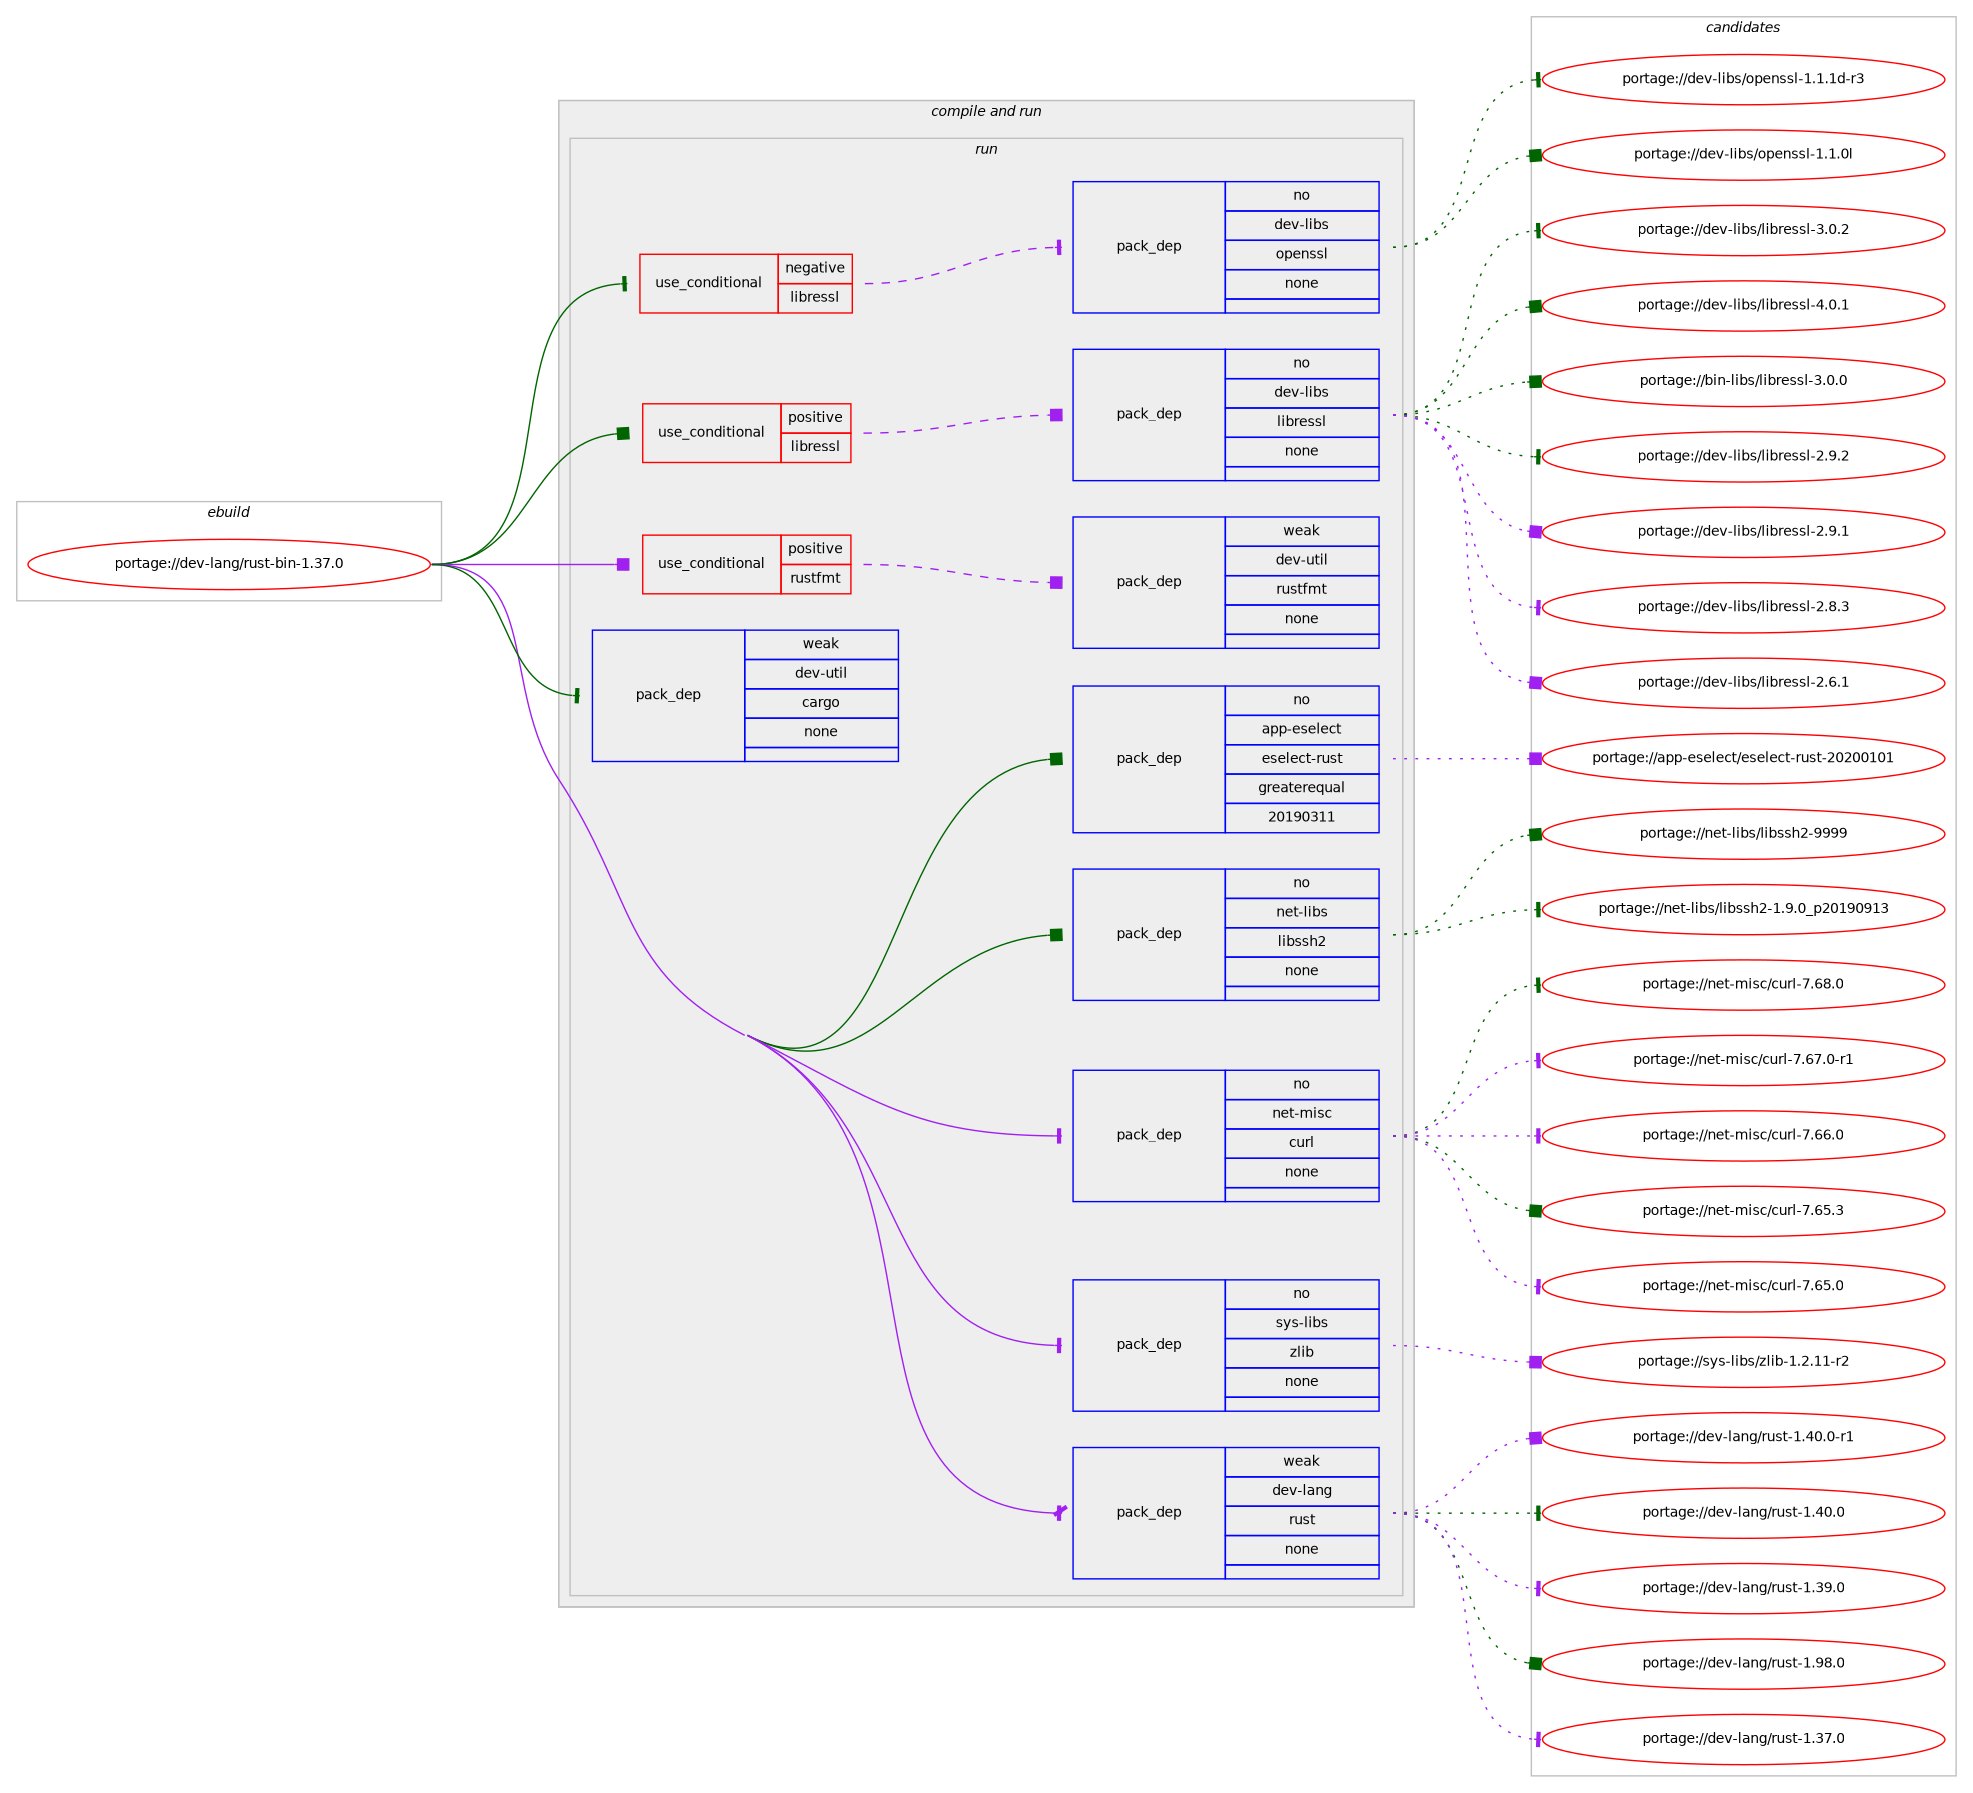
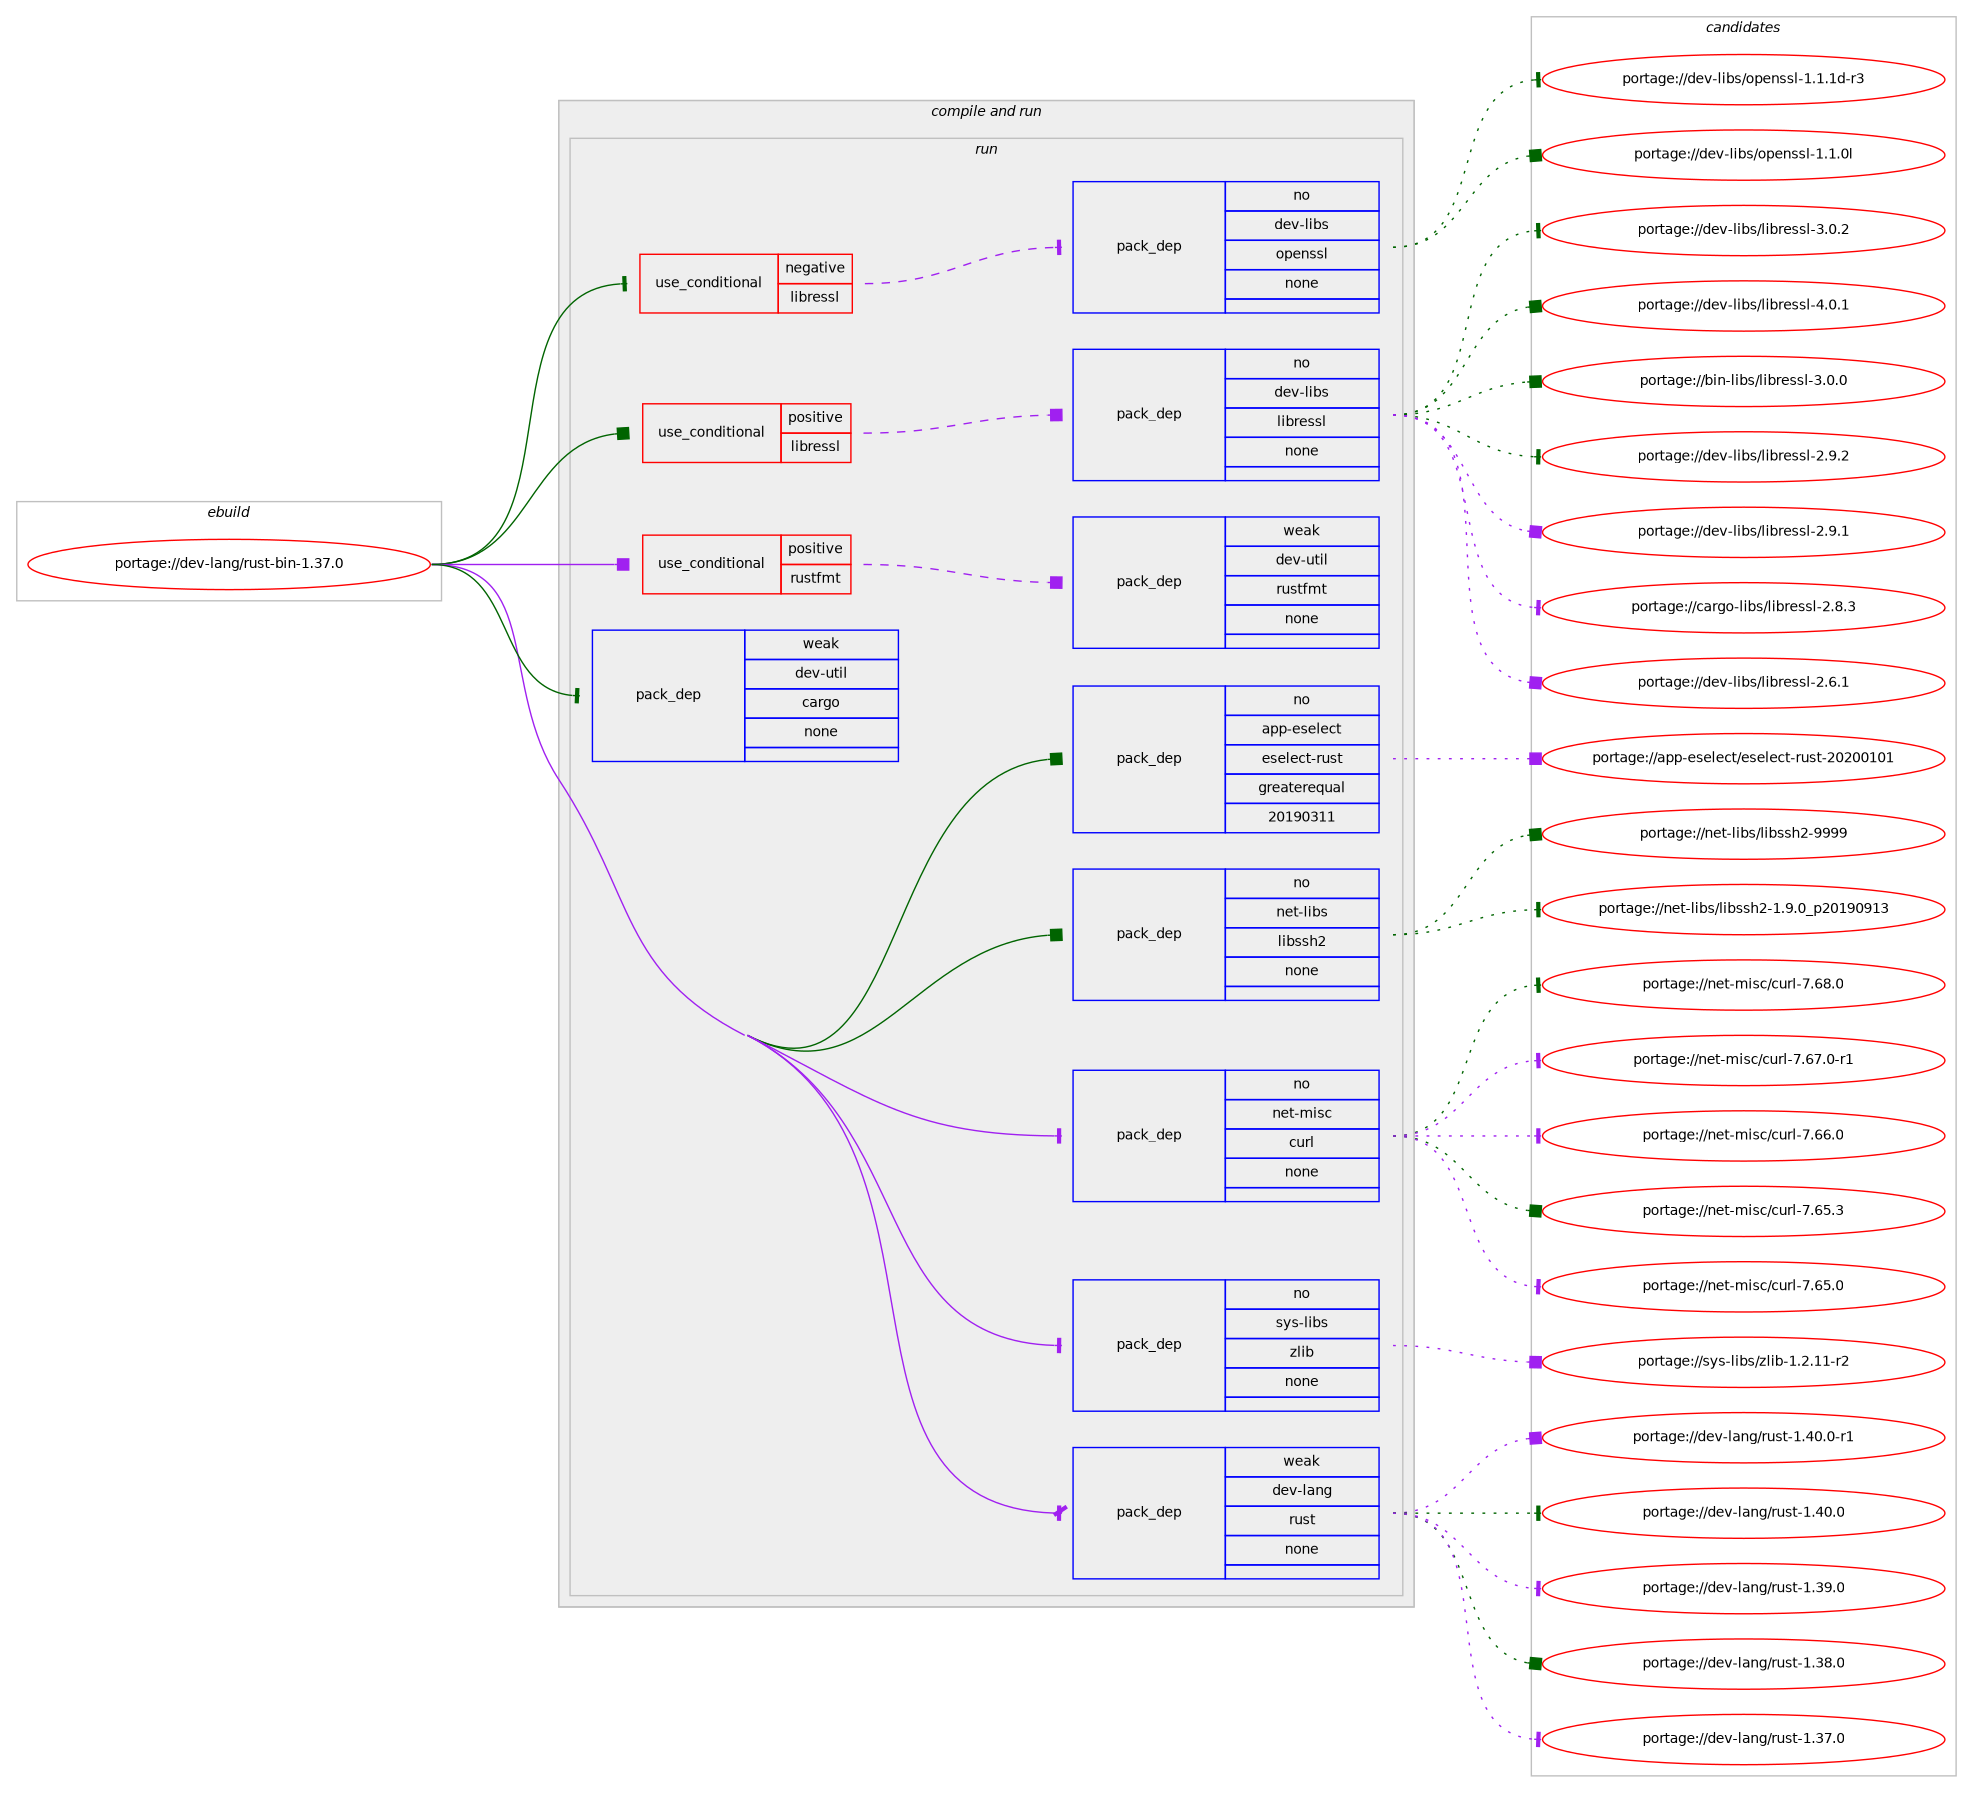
node "portage://dev-libs/libressl-2.8.3": label "portage://dev-libs/libressl-2.8.3" -> "portage://cargo-libs/libressl-2.8.3"
node "portage://dev-lang/rust-1.98.0": label "portage://dev-lang/rust-1.98.0" -> "portage://dev-lang/rust-1.38.0"
